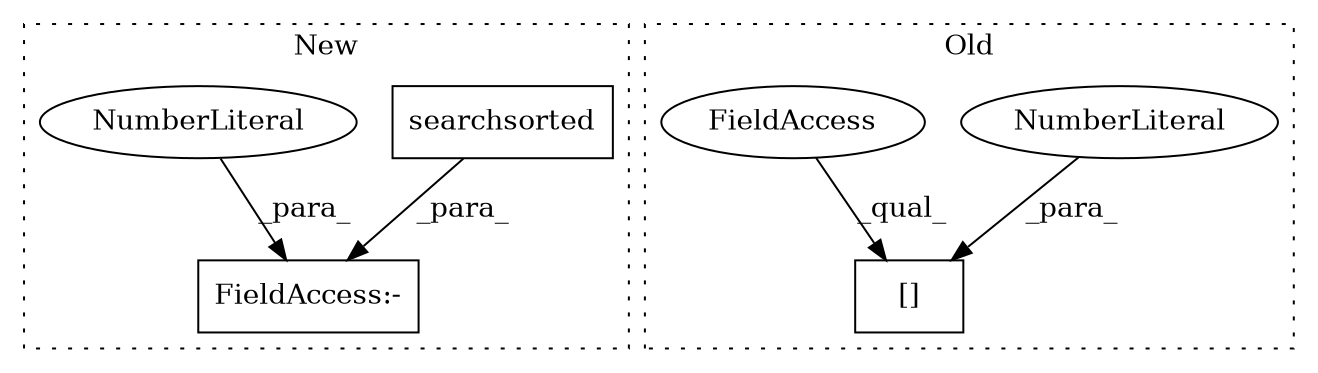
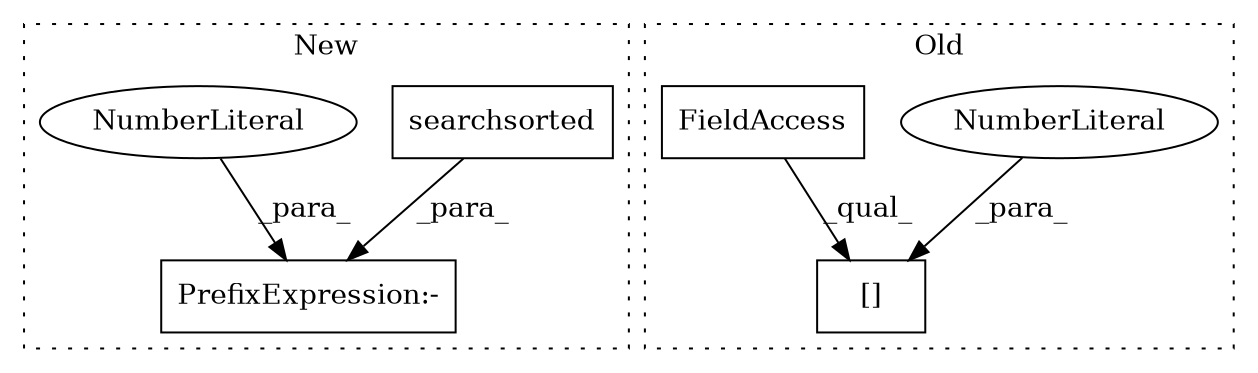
node "FieldAccess": shape ellipse -> box
node "FieldAccess:-": label "FieldAccess:-" -> "PrefixExpression:-"
